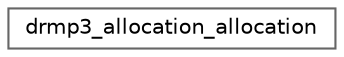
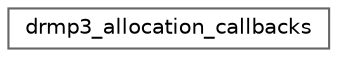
node "drmp3_allocation_allocation": label "drmp3_allocation_allocation" -> "drmp3_allocation_callbacks"
